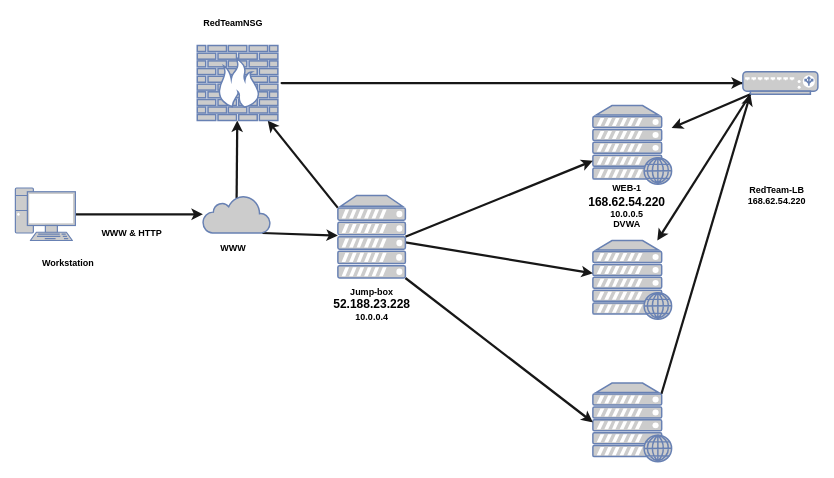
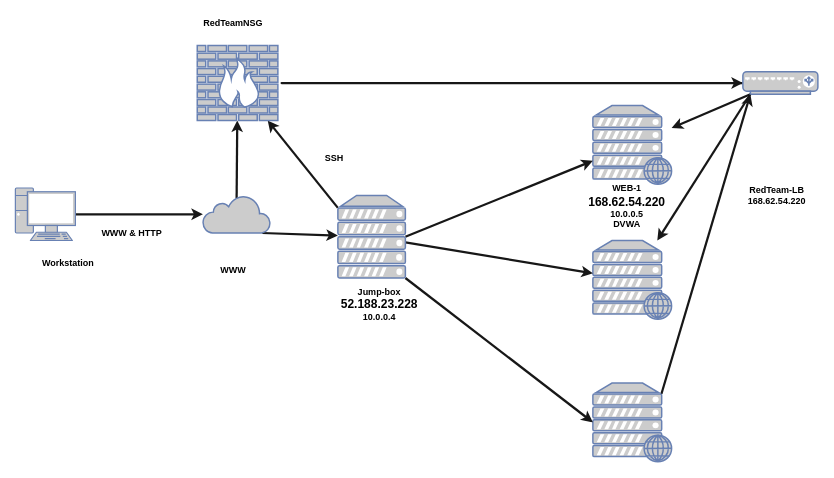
node "SSH": added
node "WWW": moved (233, 248) -> (233, 270)
node "Jump-box 52.188.23.228 10.0.0.4": moved (372, 304) -> (379, 304)
